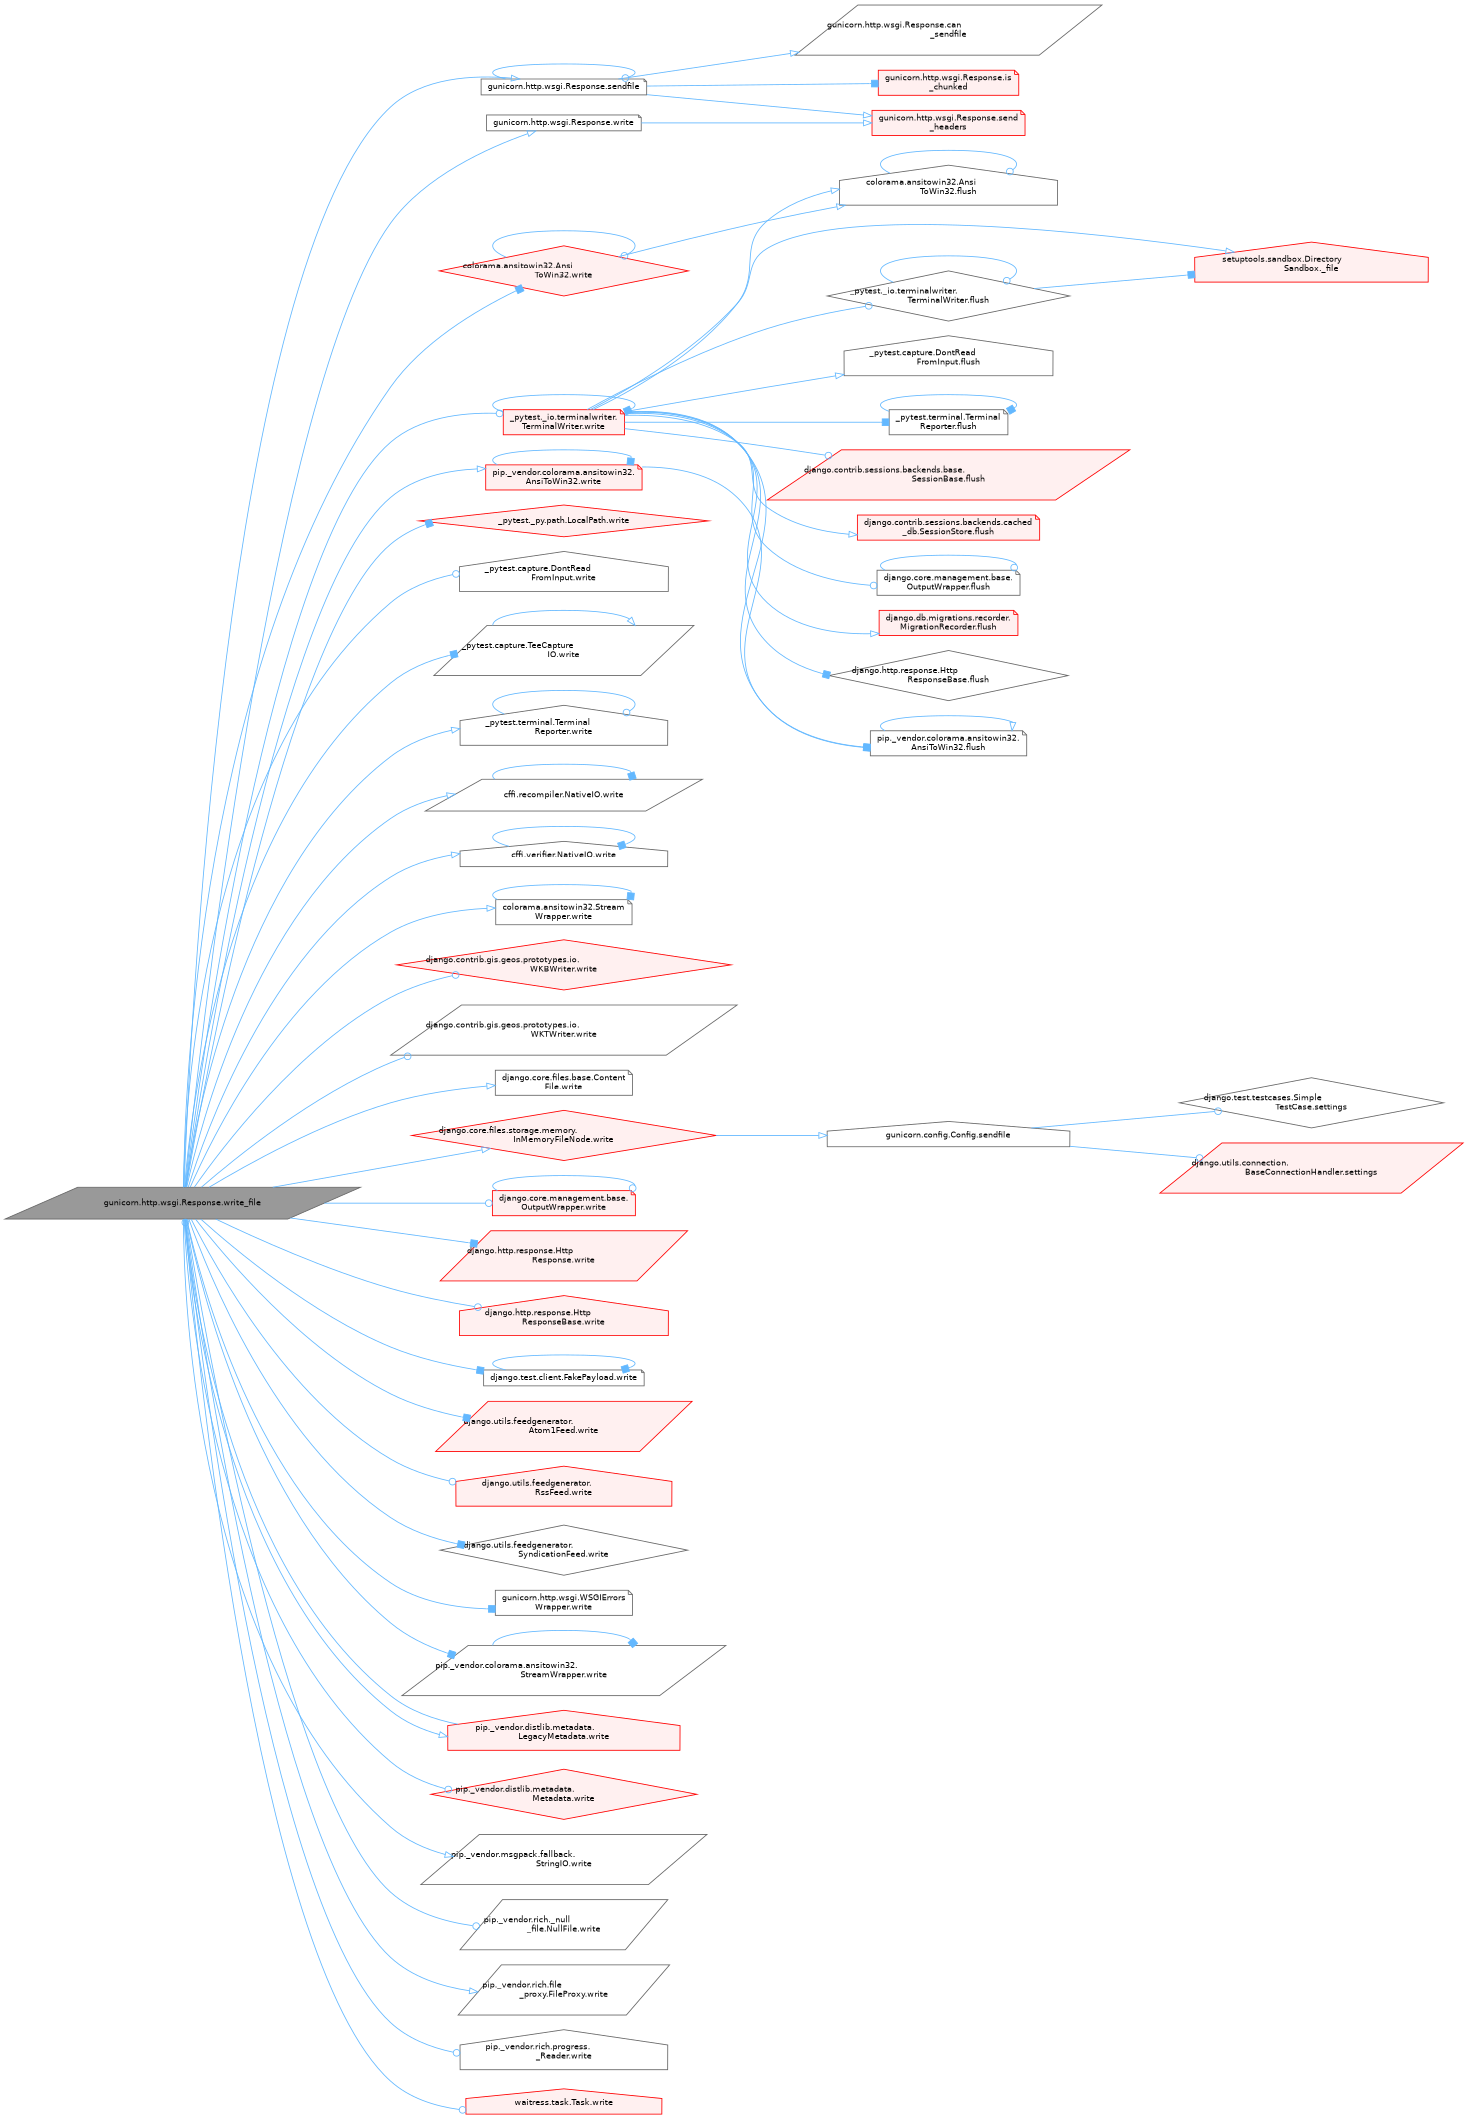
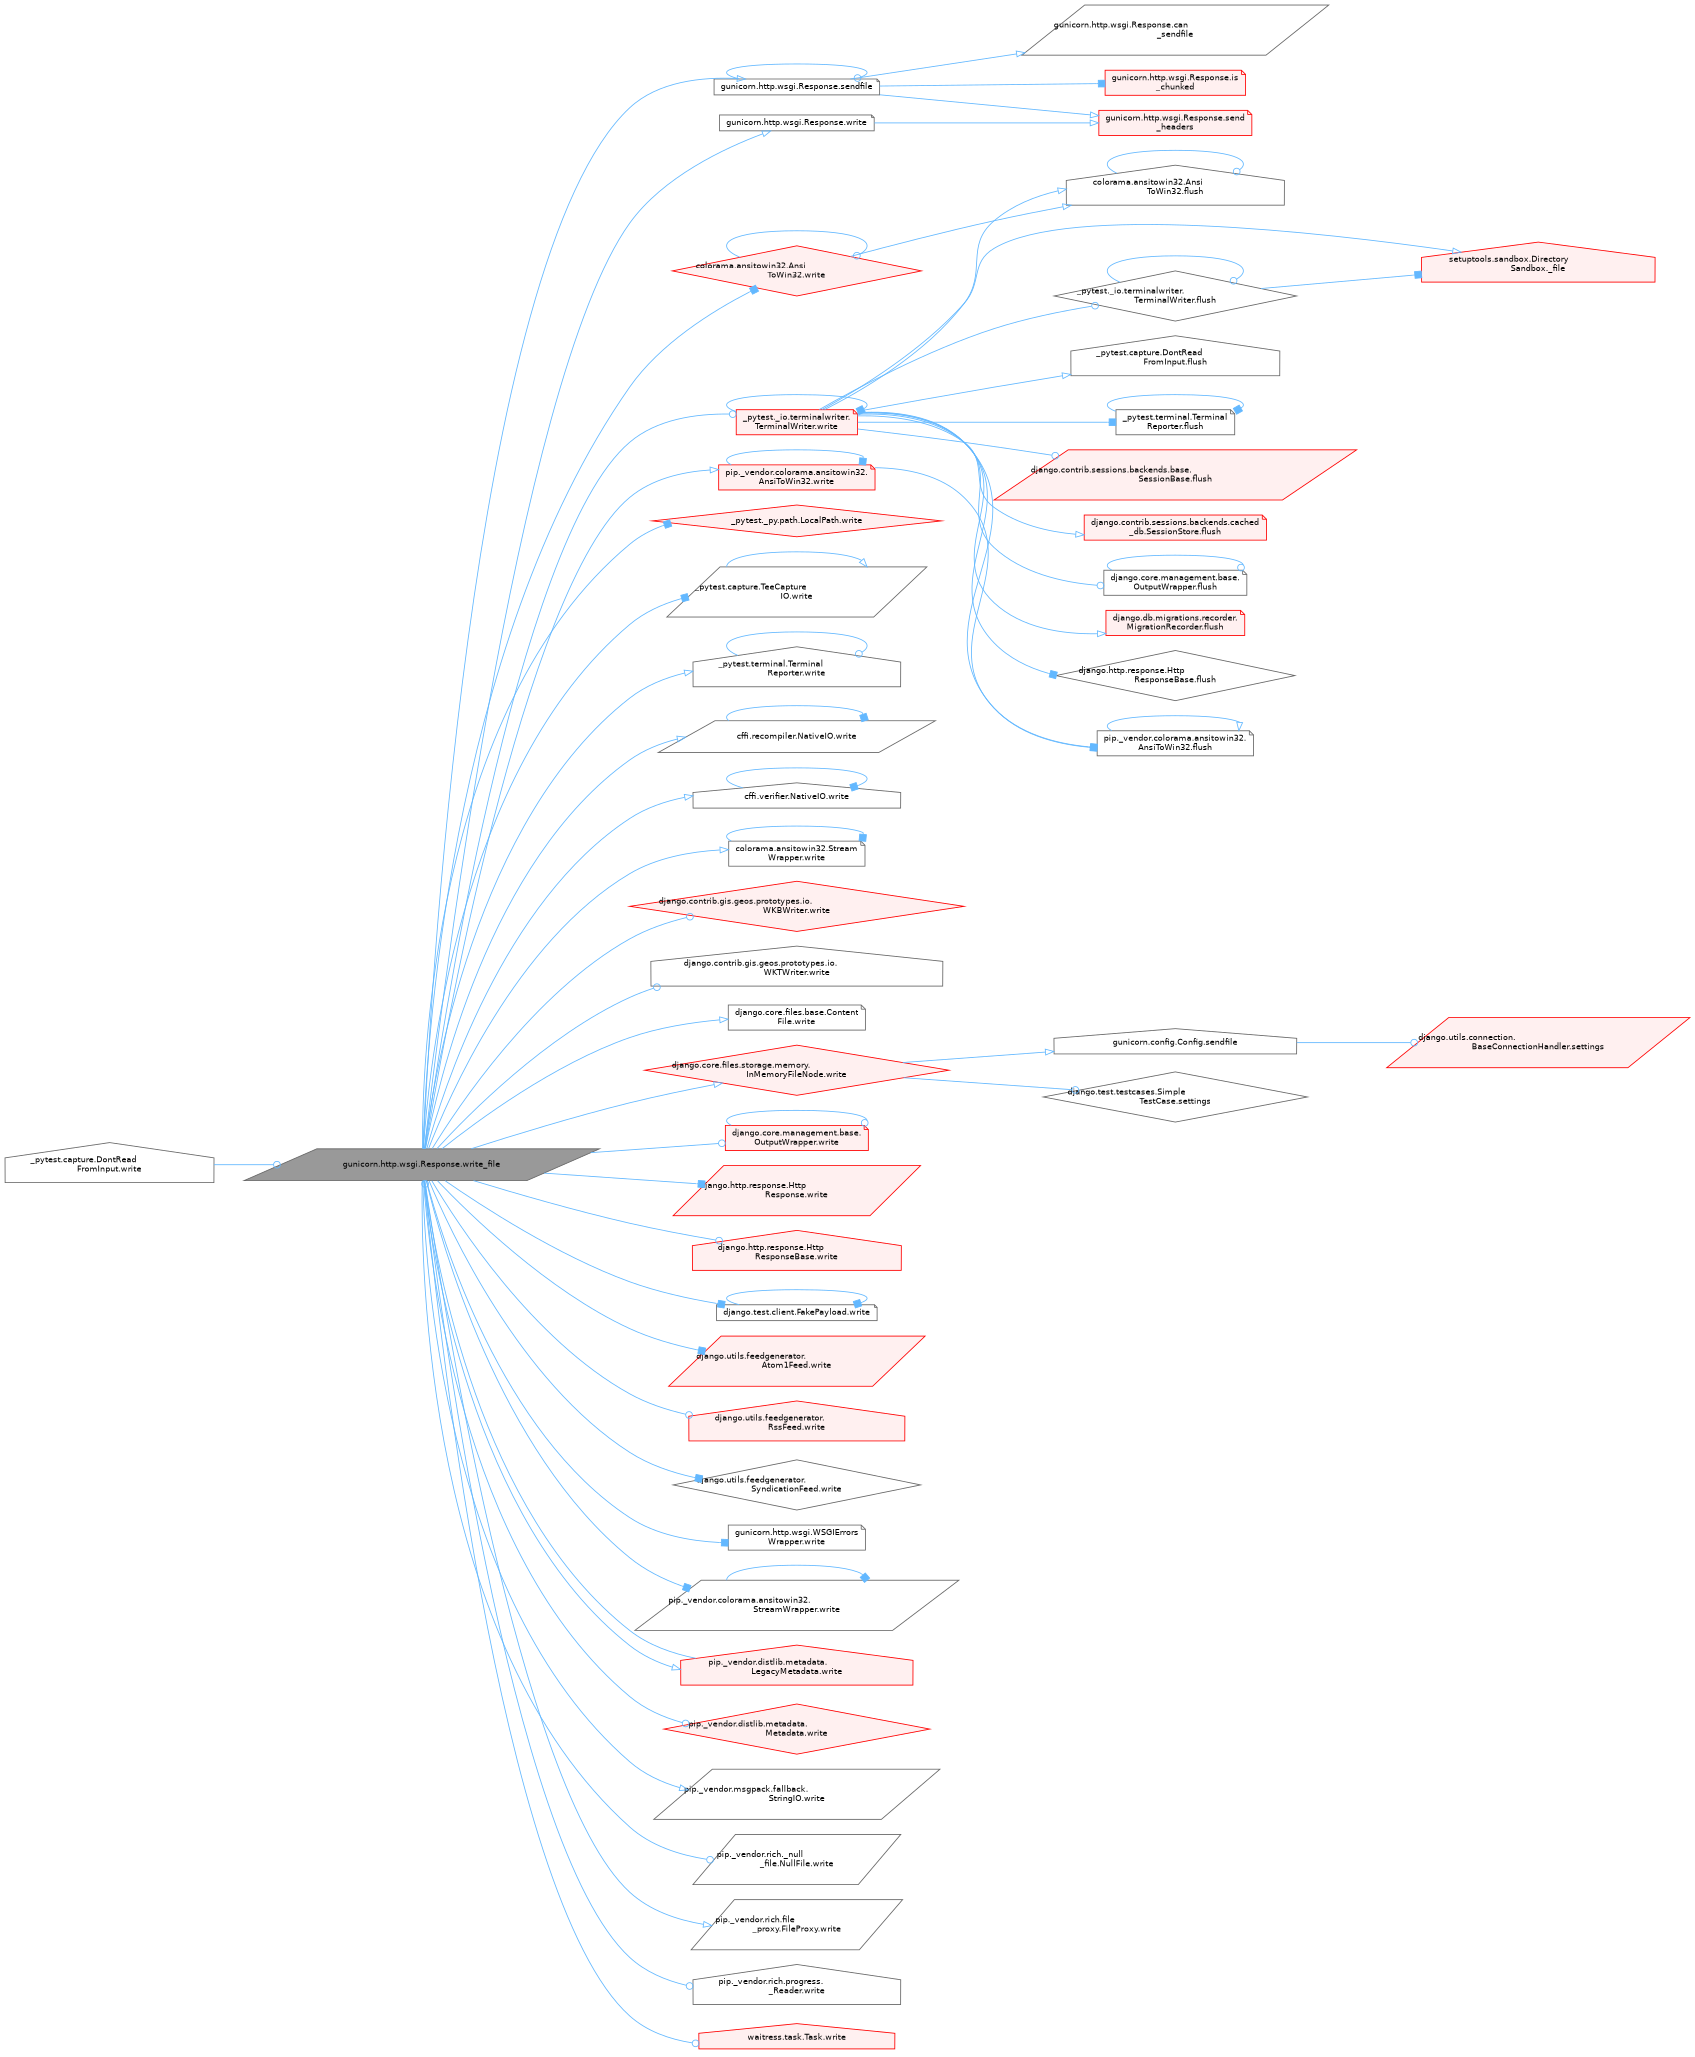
edge "gunicorn.http.wsgi.Response.write_file" -> "_pytest.capture.DontRead FromInput.write": reversed
node "django.contrib.gis.geos.prototypes.io. WKTWriter.write": shape parallelogram -> house
edge "gunicorn.config.Config.sendfile" -> "django.test.testcases.Simple TestCase.settings": now "django.core.files.storage.memory. InMemoryFileNode.write" -> "django.test.testcases.Simple TestCase.settings"
